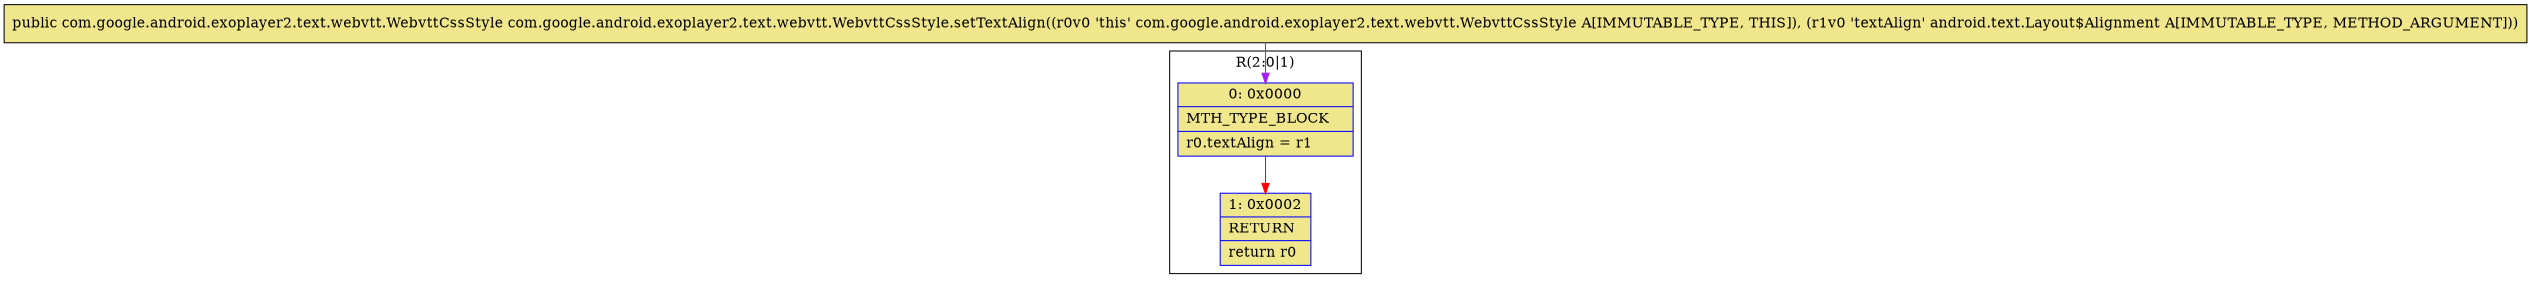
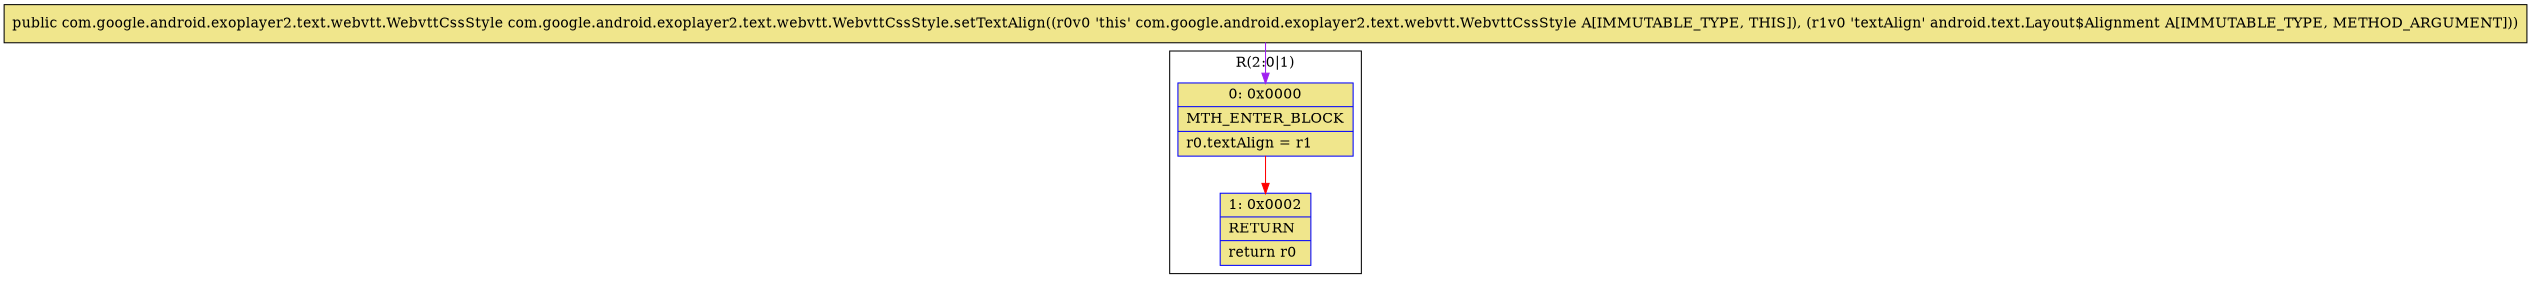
node "0: 0x0000": text "MTH_TYPE_BLOCK" -> "MTH_ENTER_BLOCK"
